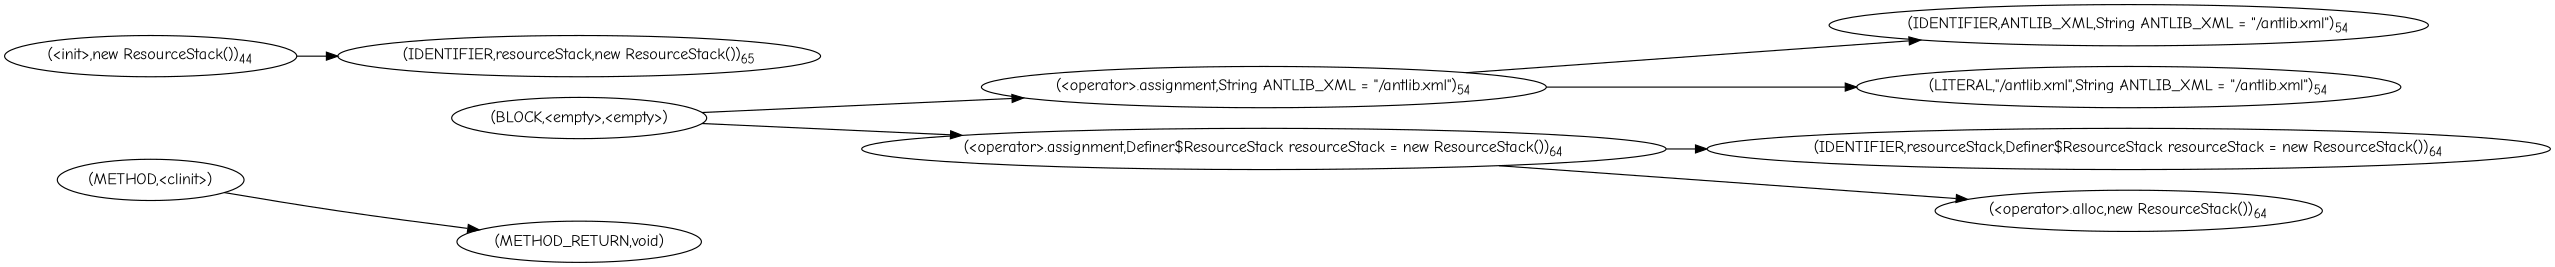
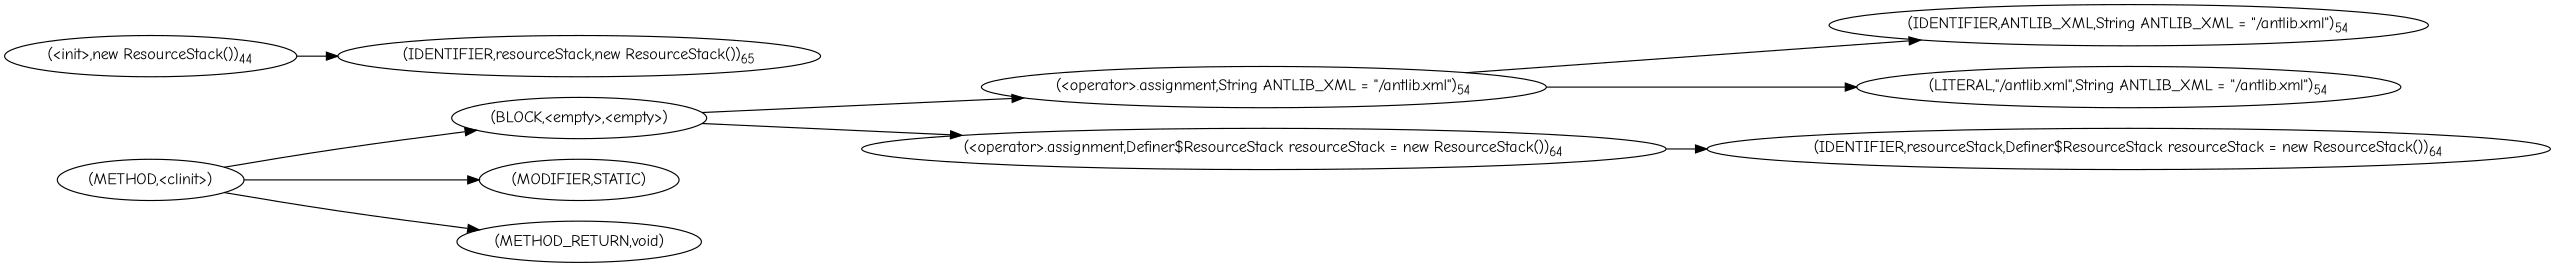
edge "(METHOD,<clinit>)" -> "(BLOCK,<empty>,<empty>)": added
node "(MODIFIER,STATIC)": added
node "(<operator>.alloc,new ResourceStack())": removed
